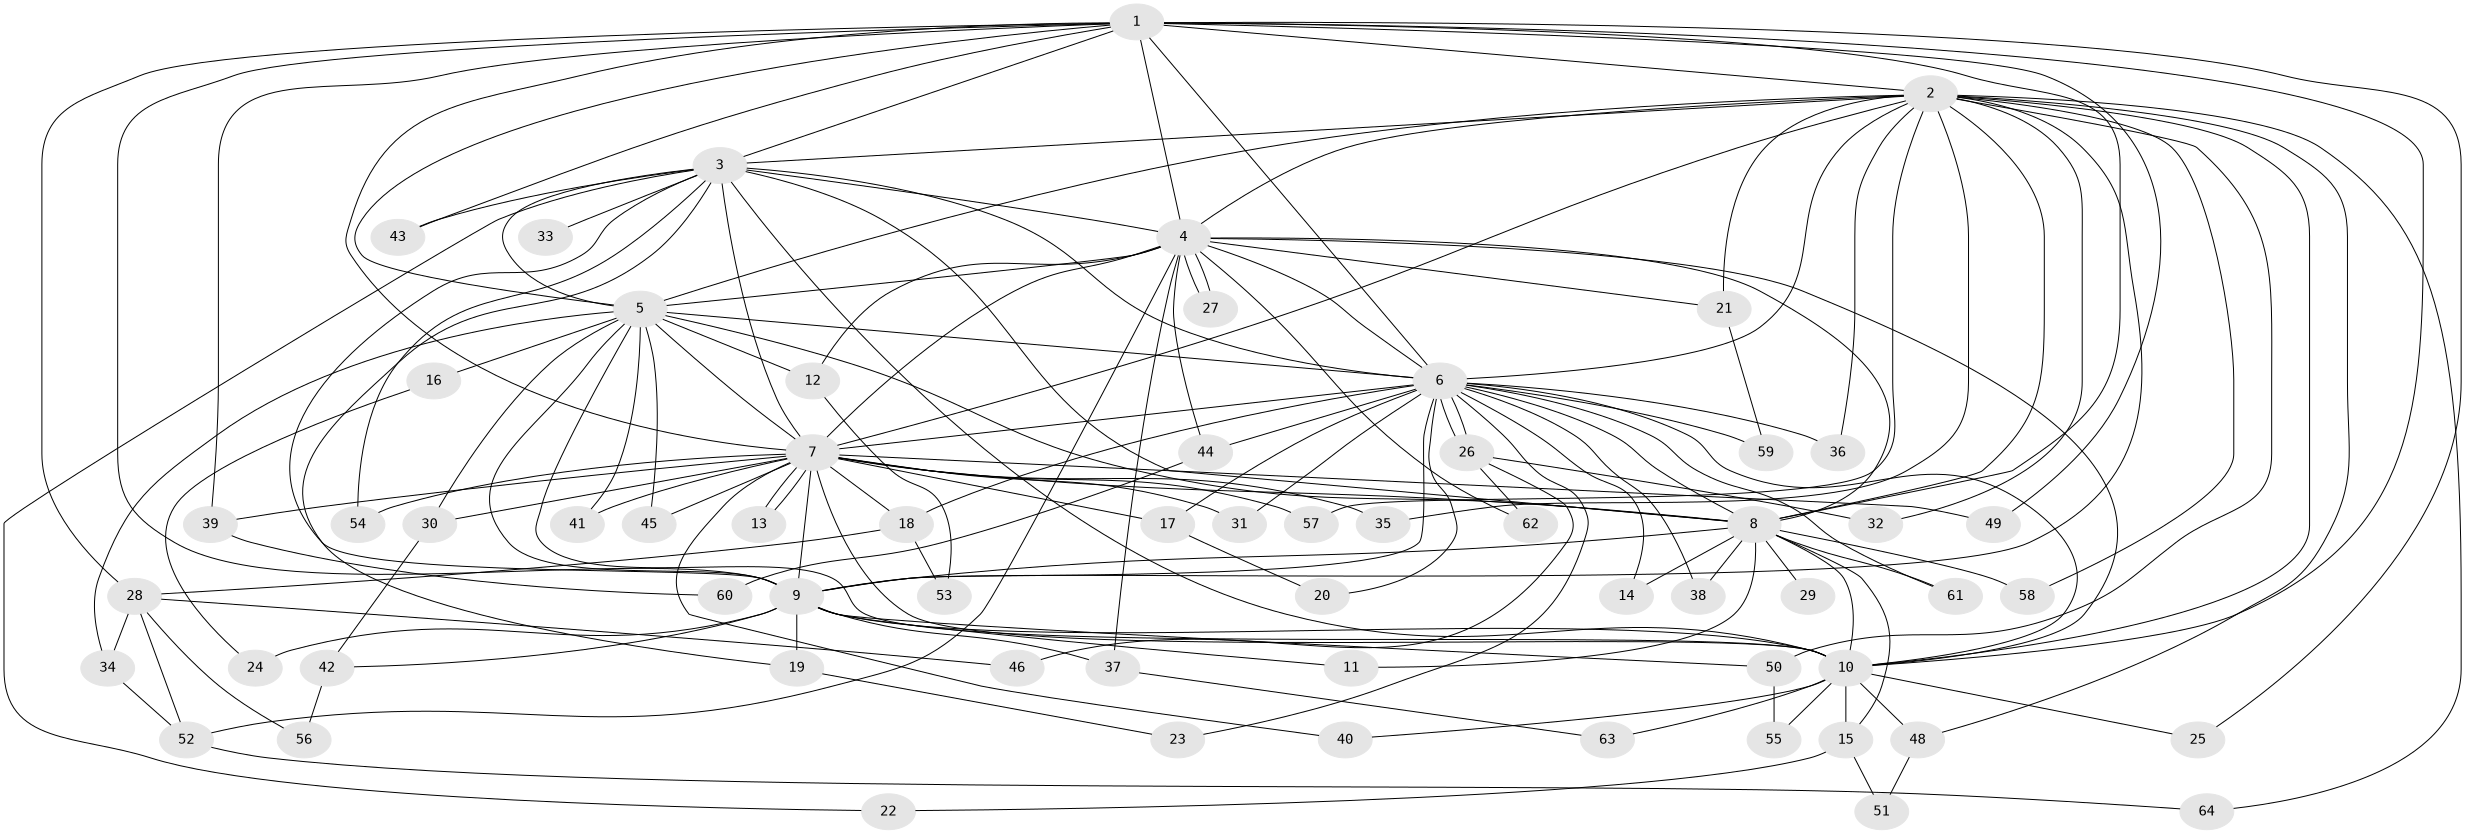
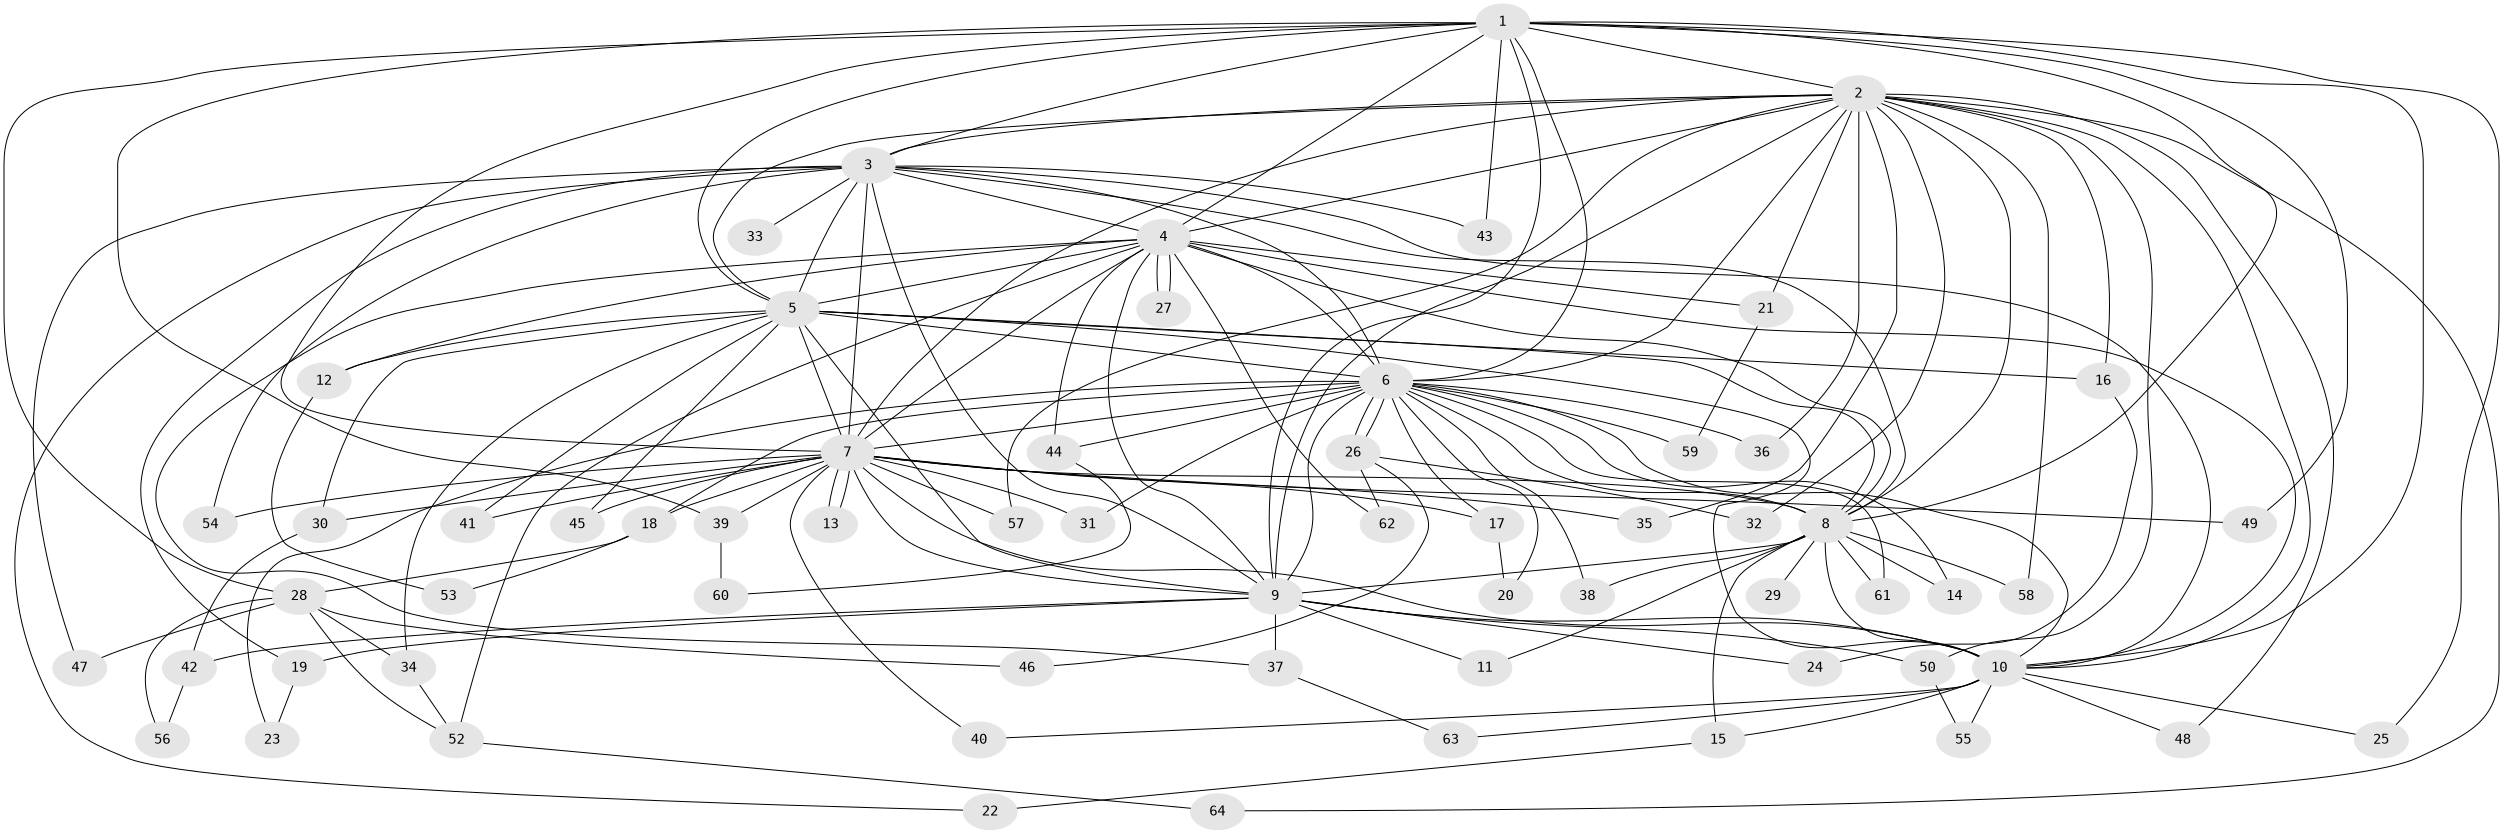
edge "2" -- "16": added
edge "4" -- "9": added
node "47": added
node "51": removed
